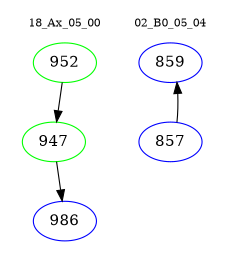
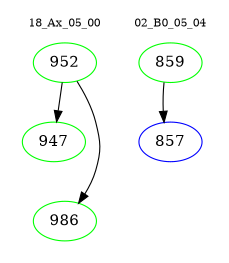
node "859": color blue -> green
edge "857" -> "859": reversed
edge "947" -> "986": now "952" -> "986"
node "986": color blue -> green
